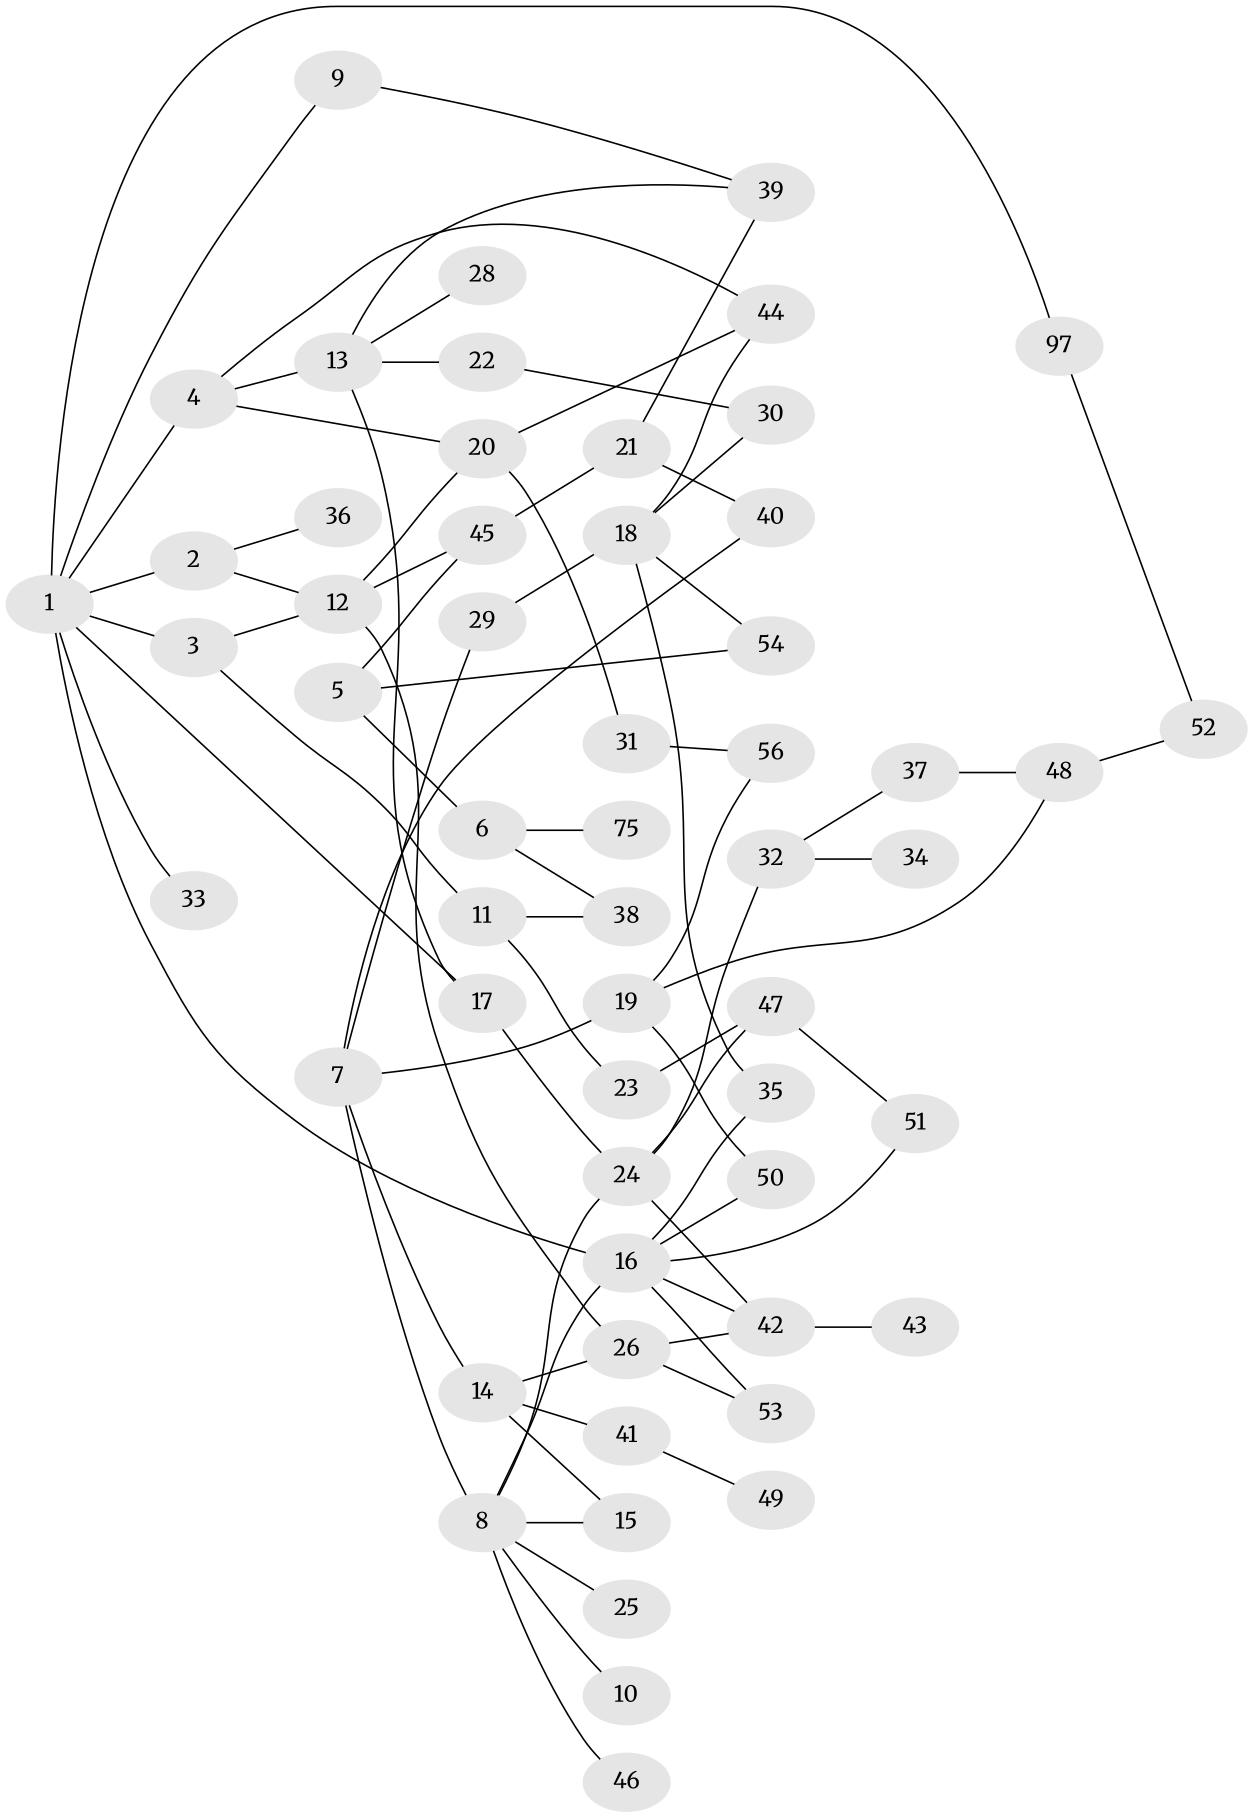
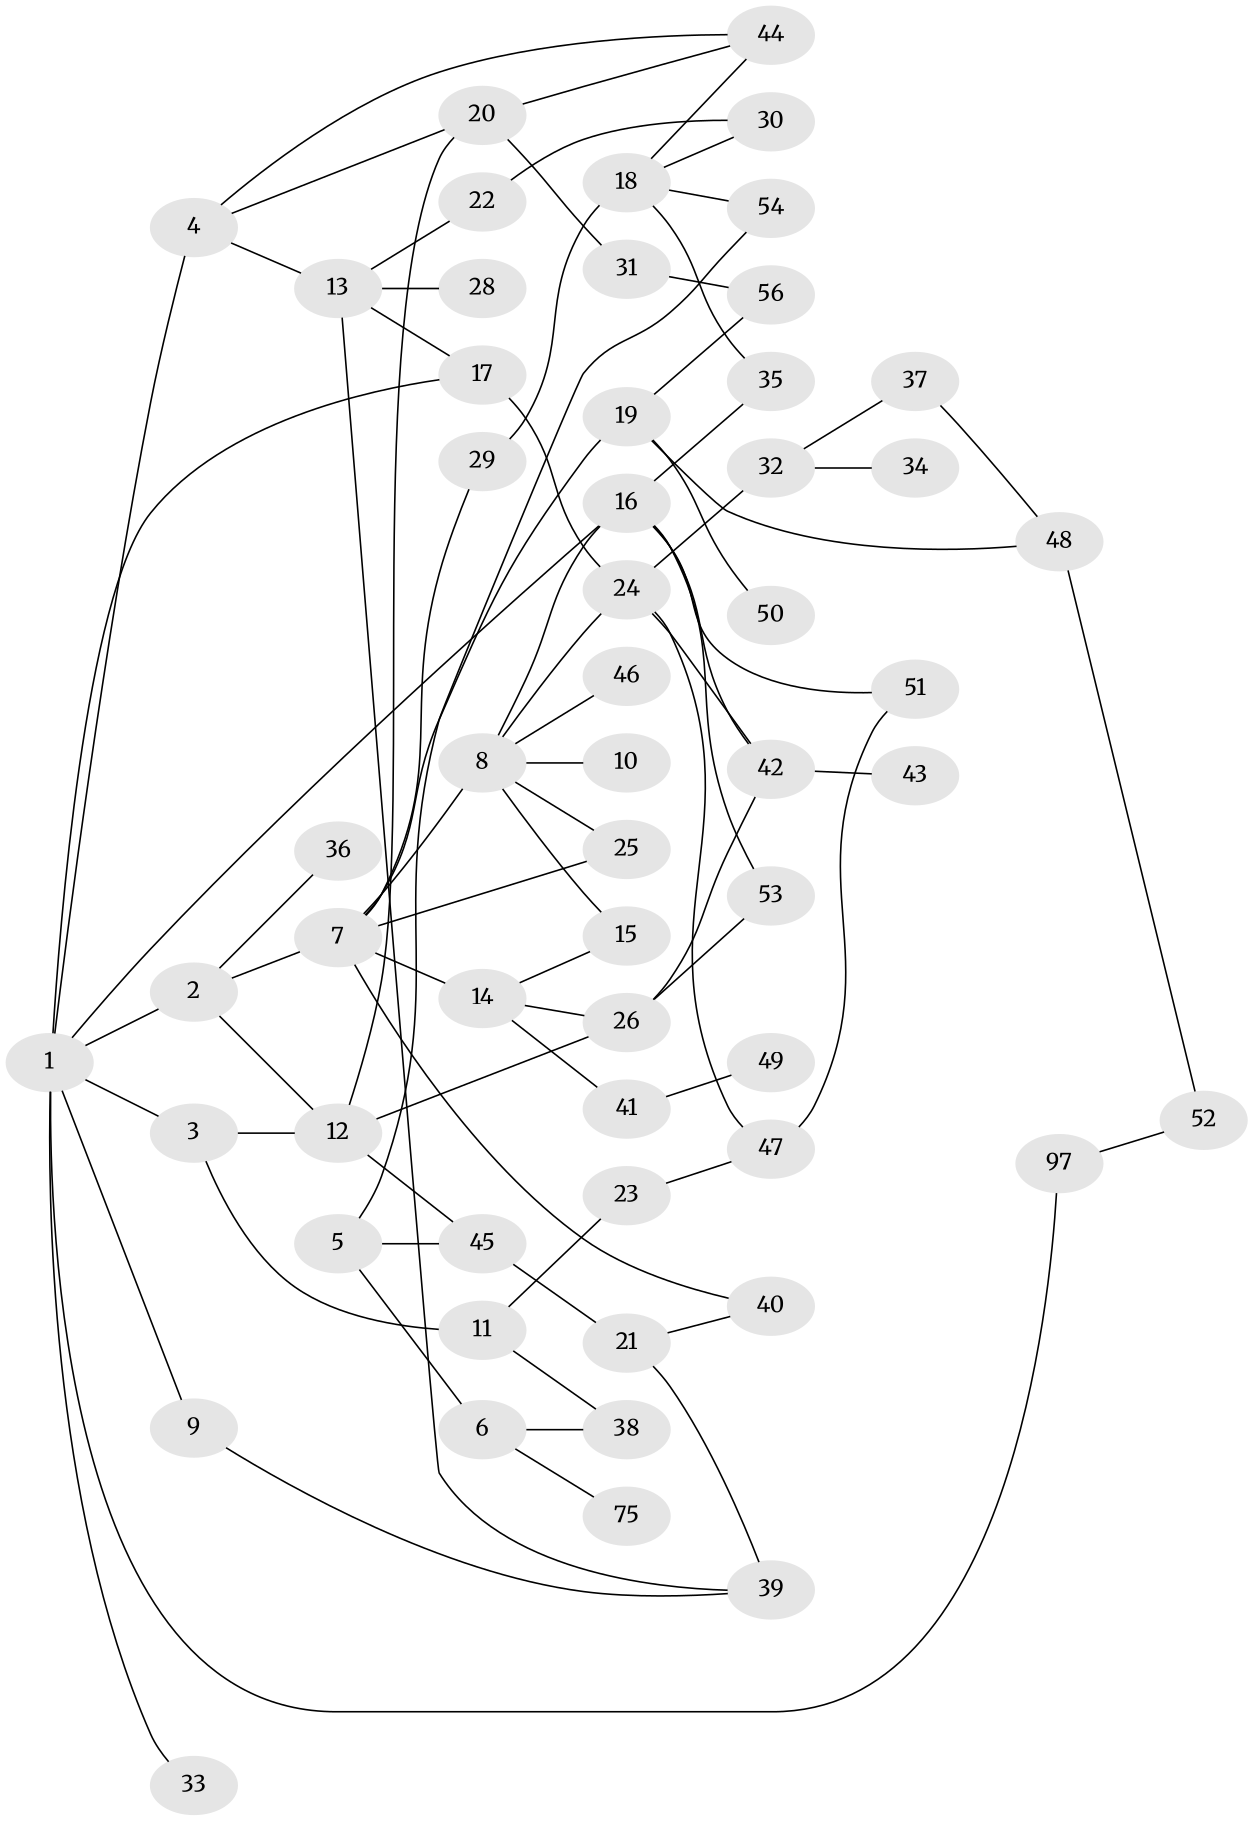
edge "25" -- "7": added
edge "7" -- "2": added
edge "50" -- "16": removed
